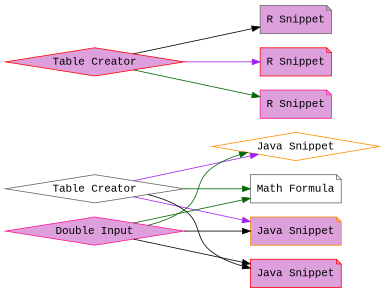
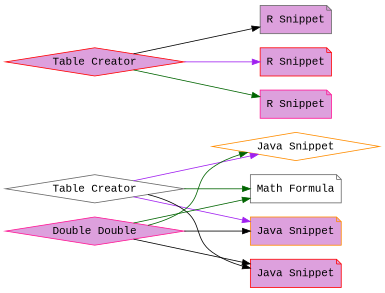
node "Double Input": label "Double Input" -> "Double Double"
